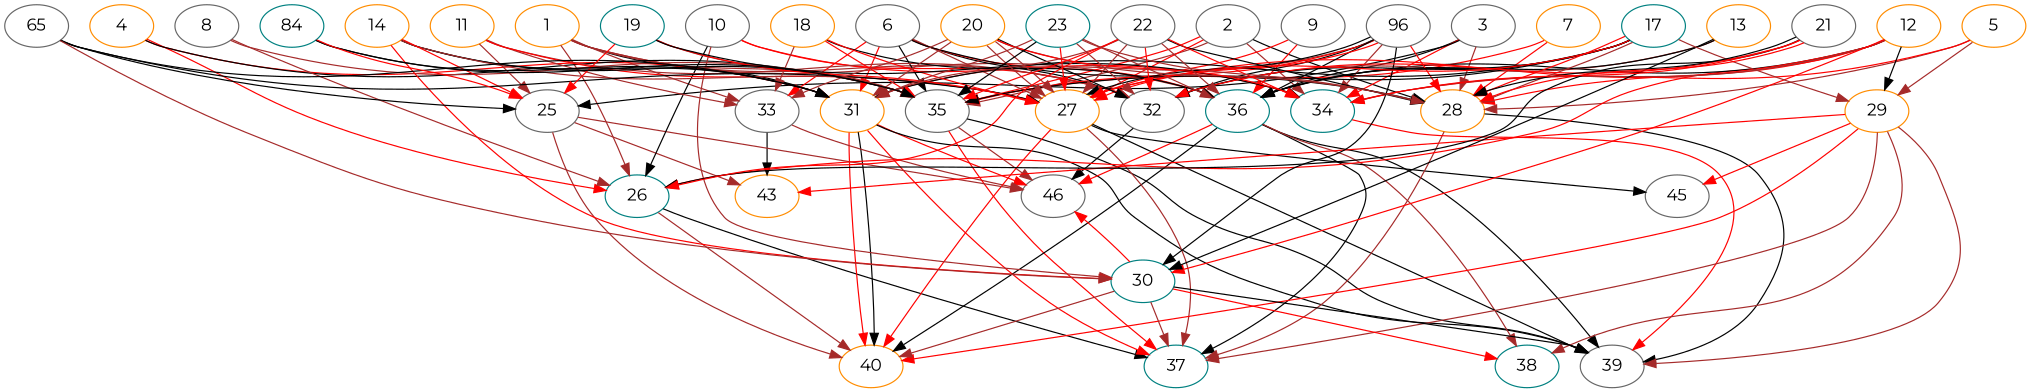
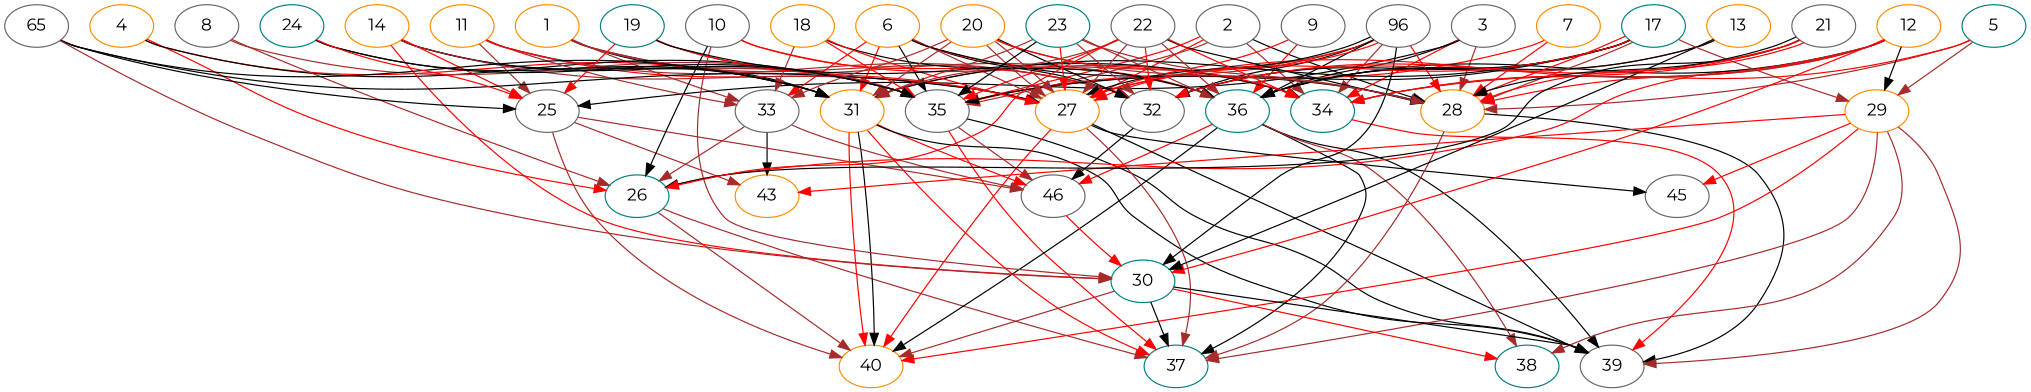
node "84": label "84" -> "24"
node "6": color gray40 -> darkorange
node "5": color darkorange -> teal
edge "11" -> "35": added
edge "1" -> "26": now "33" -> "26"
edge "30" -> "46": reversed
edge "26" -> "37": color black -> brown
edge "30" -> "37": color brown -> black
